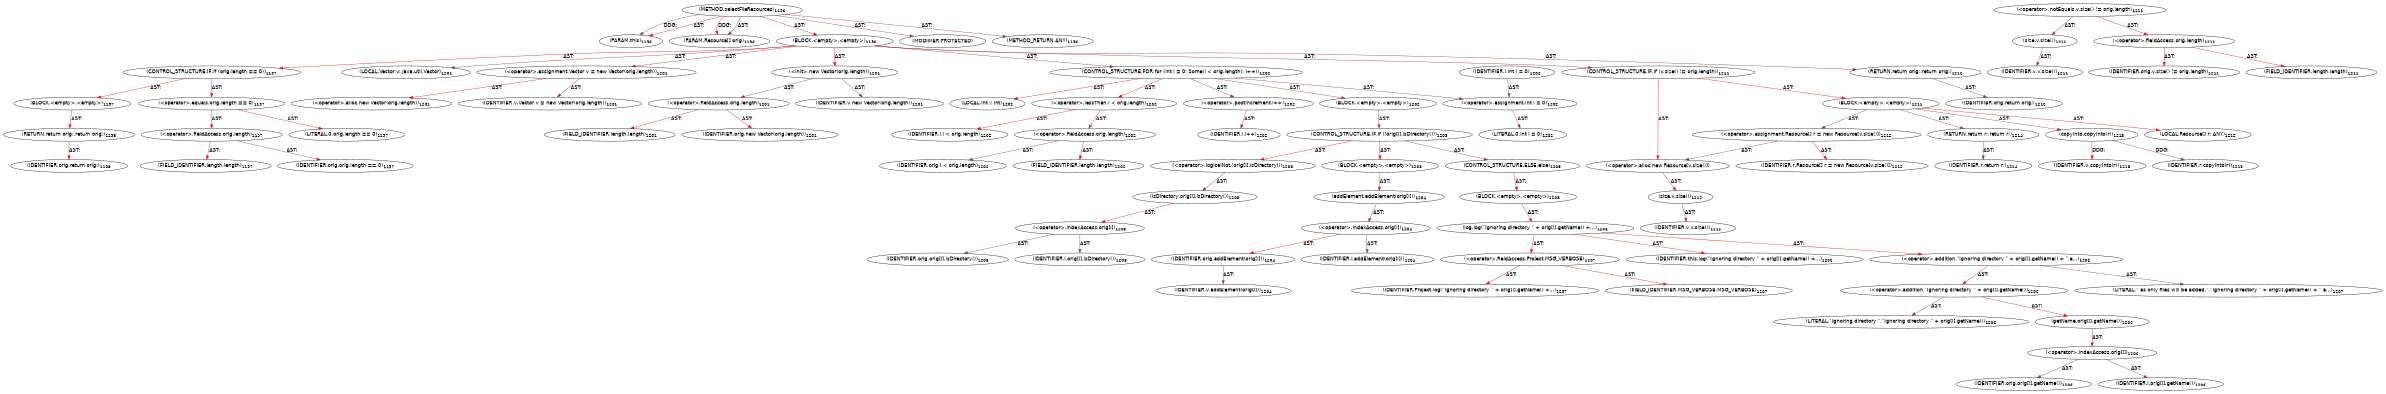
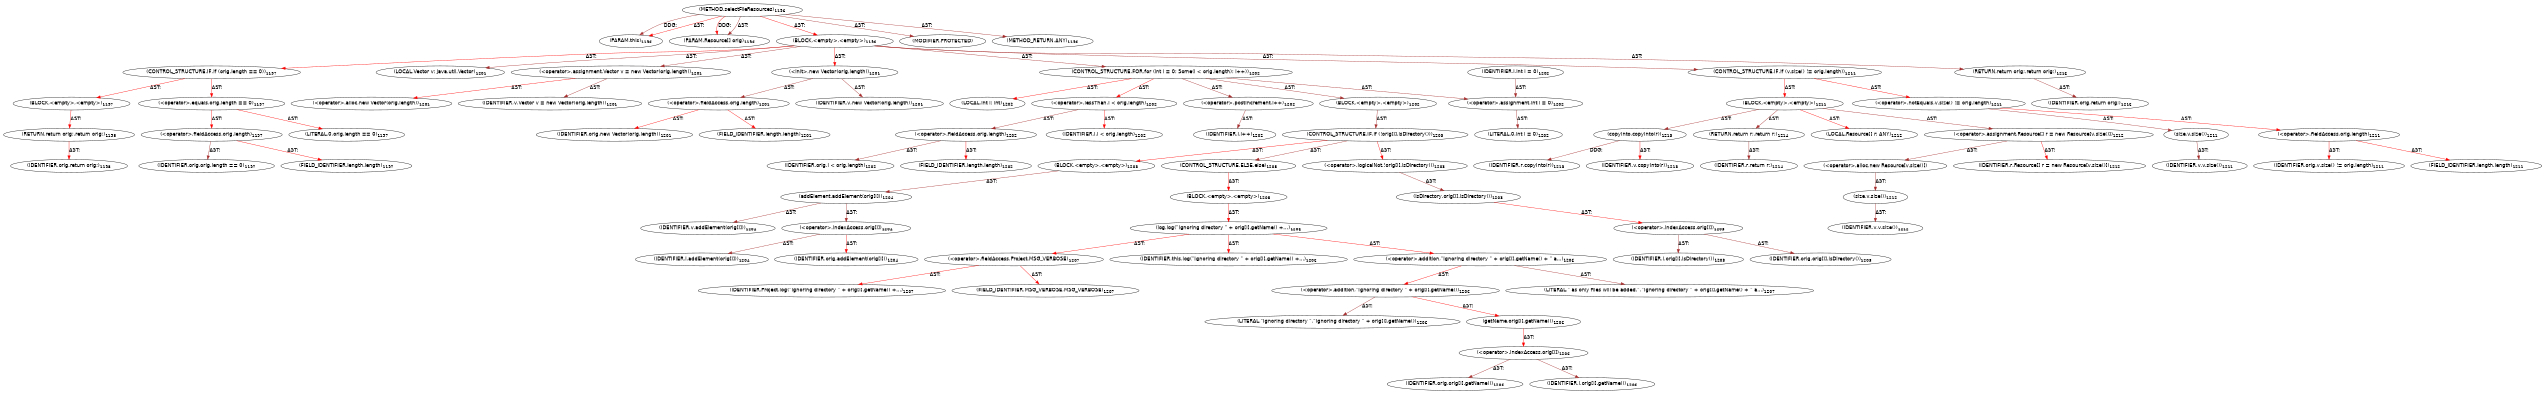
edge "(CONTROL_STRUCTURE,IF,if (v.size() != orig.length))" -> "(<operator>.alloc,new Resource[v.size()])": now "(CONTROL_STRUCTURE,IF,if (v.size() != orig.length))" -> "(<operator>.notEquals,v.size() != orig.length)"
edge "(copyInto,copyInto(r))" -> "(IDENTIFIER,v,copyInto(r))": label "DDG: " -> "AST: "
edge "(IDENTIFIER,orig,addElement(orig[i]))" -> "(IDENTIFIER,v,addElement(orig[i]))": now "(addElement,addElement(orig[i]))" -> "(IDENTIFIER,v,addElement(orig[i]))"
